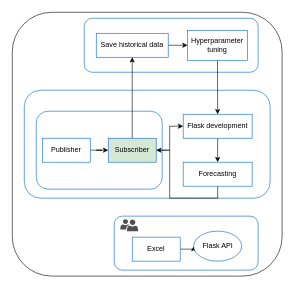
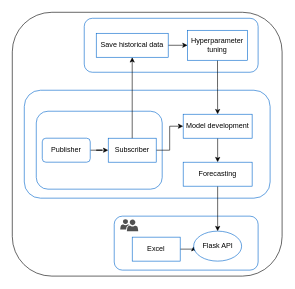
node "Flask development": label "Flask development" -> "Model development"
node "Publisher": shape rectangle -> rounded rectangle
node "Subscriber": fillcolor #d5e8d4 -> #ffffff
edge "Forecasting" -> "Subscriber": now "Forecasting" -> "Flask API"
